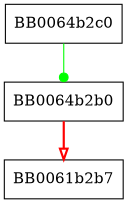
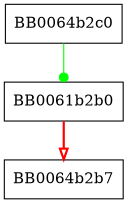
node "BB0064b2b0": label "BB0064b2b0" -> "BB0061b2b0"
node "BB0061b2b7": label "BB0061b2b7" -> "BB0064b2b7"
